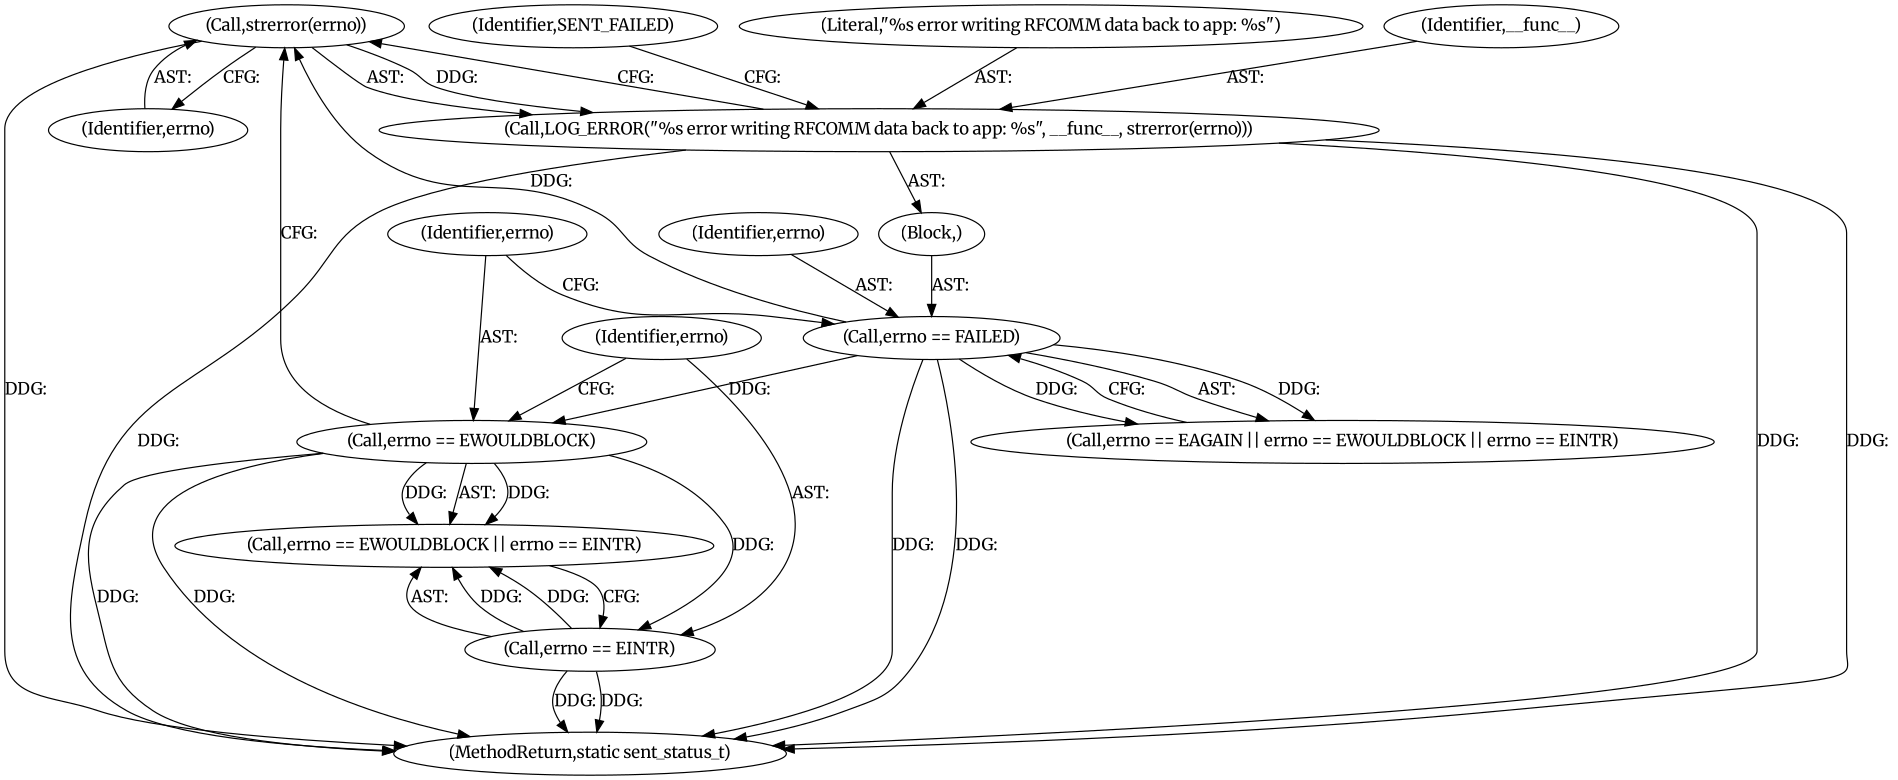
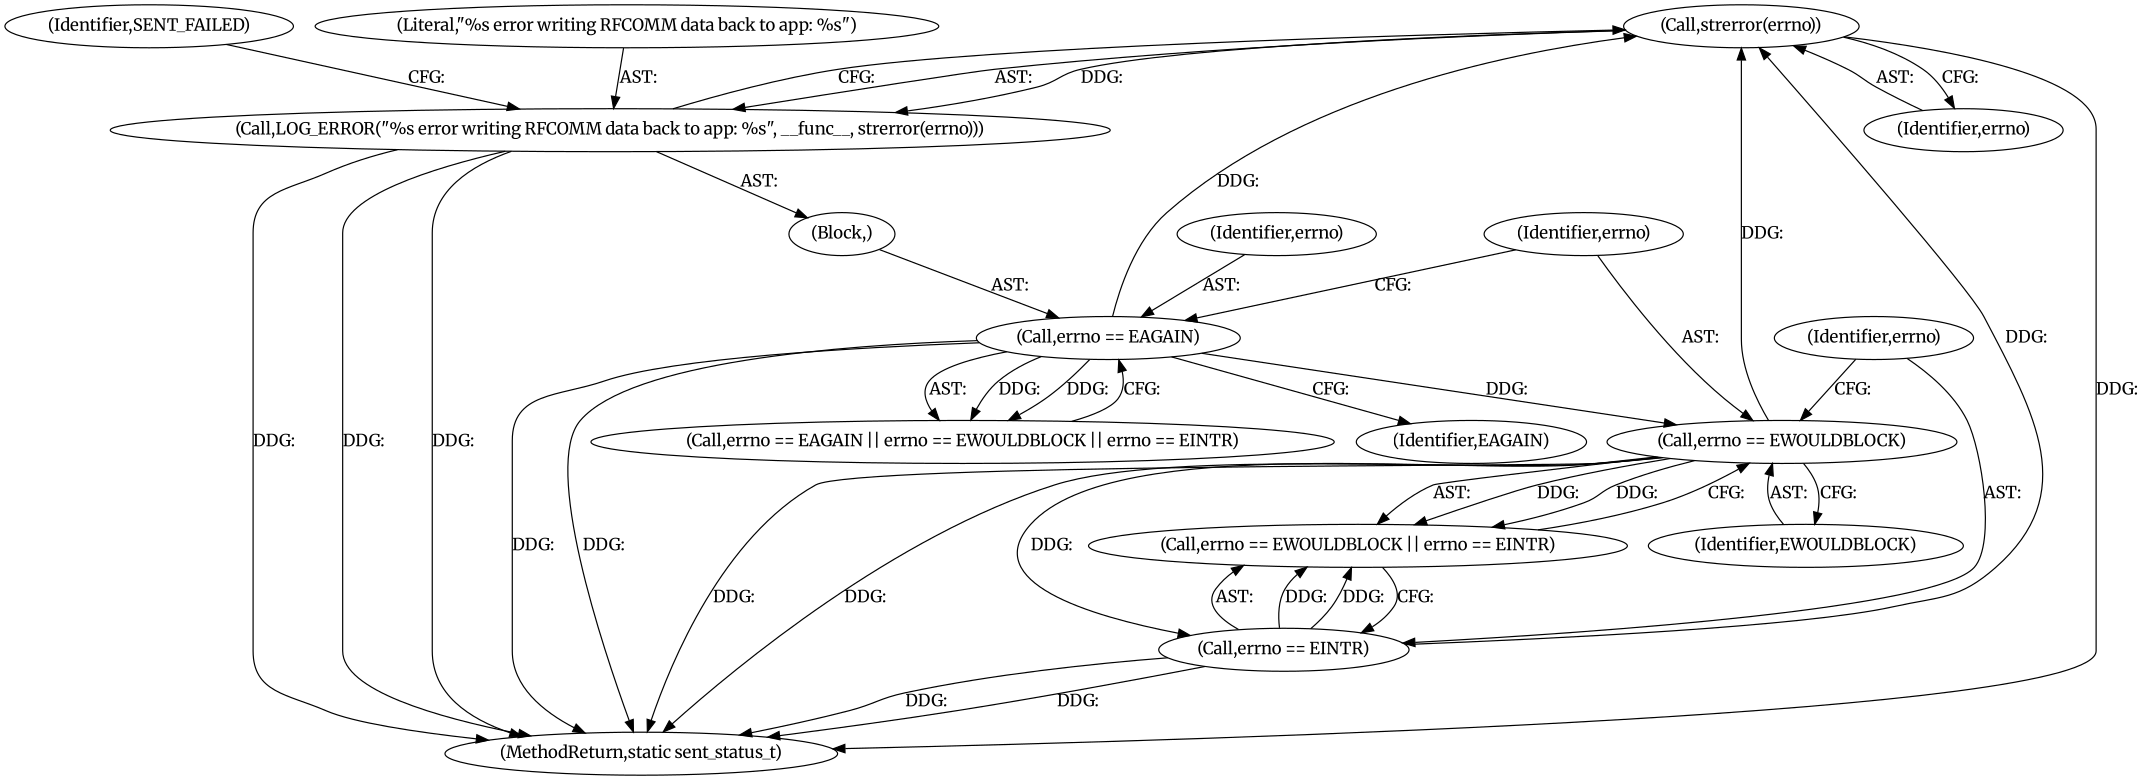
node "(Identifier,__func__)": removed
edge "(Call,errno == EWOULDBLOCK)" -> "(Call,strerror(errno))": label "CFG: " -> "DDG: "
node "(Call,errno == FAILED)": label "(Call,errno == FAILED)" -> "(Call,errno == EAGAIN)"
node "(Identifier,EAGAIN)": added
edge "(Call,errno == EWOULDBLOCK || errno == EINTR)" -> "(Call,errno == EWOULDBLOCK)": added, label "CFG:"
node "(Identifier,EWOULDBLOCK)": added
edge "(Call,errno == EINTR)" -> "(Call,strerror(errno))": added, label "DDG:"
